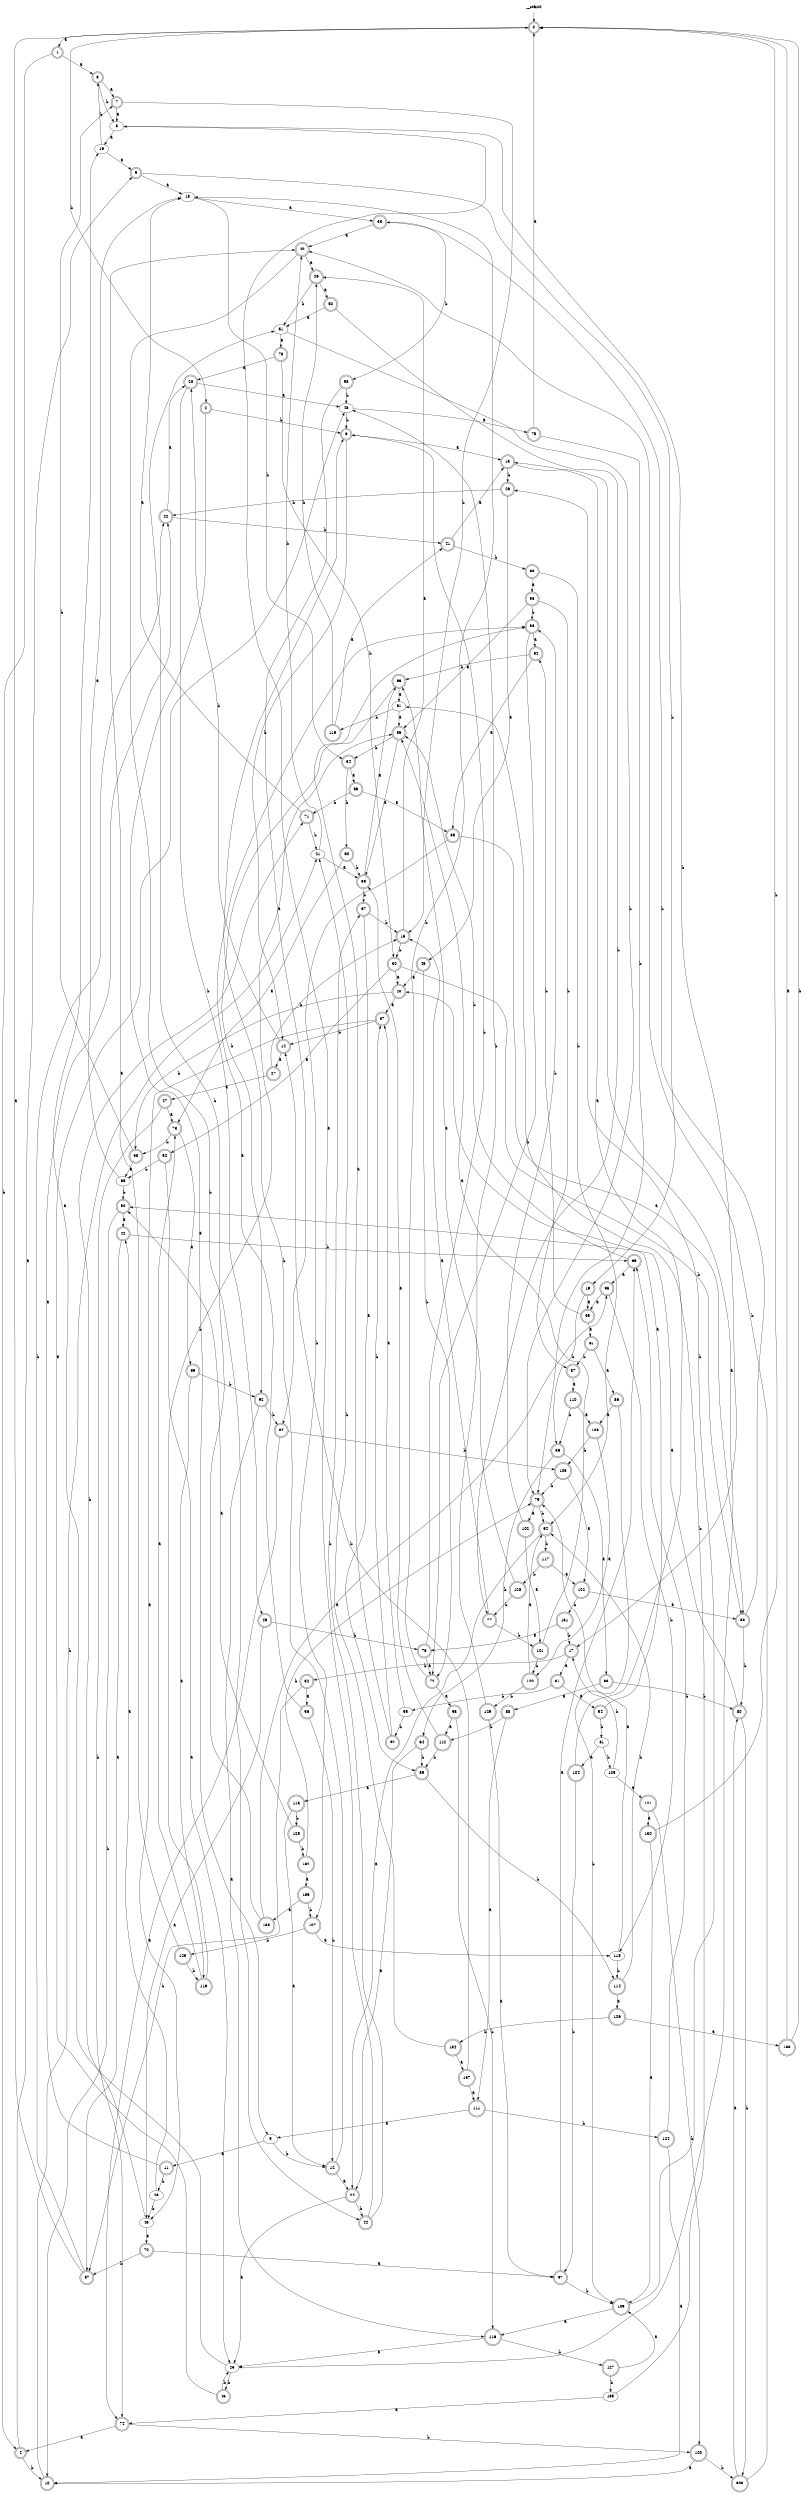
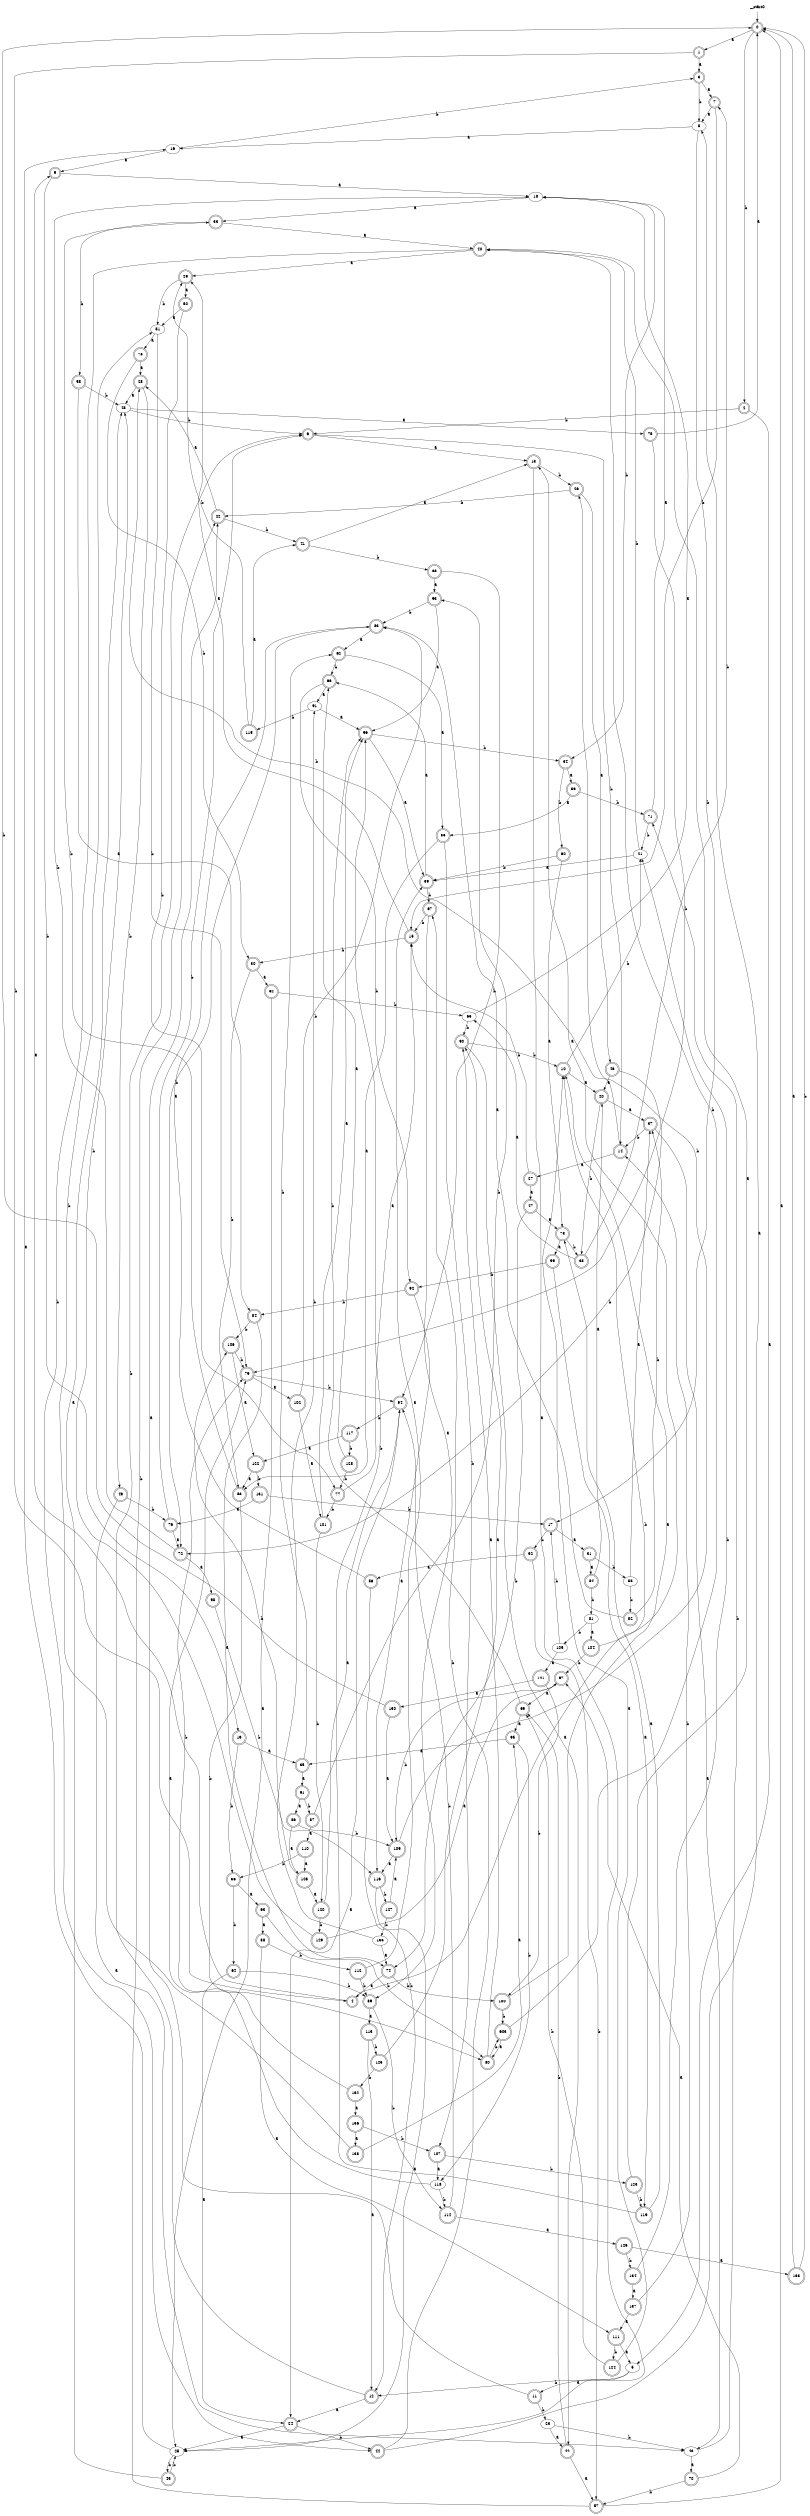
edge "30" -> "20": now "10" -> "20"
edge "93" -> "87": reversed
edge "98" -> "112": removed, label "a"
